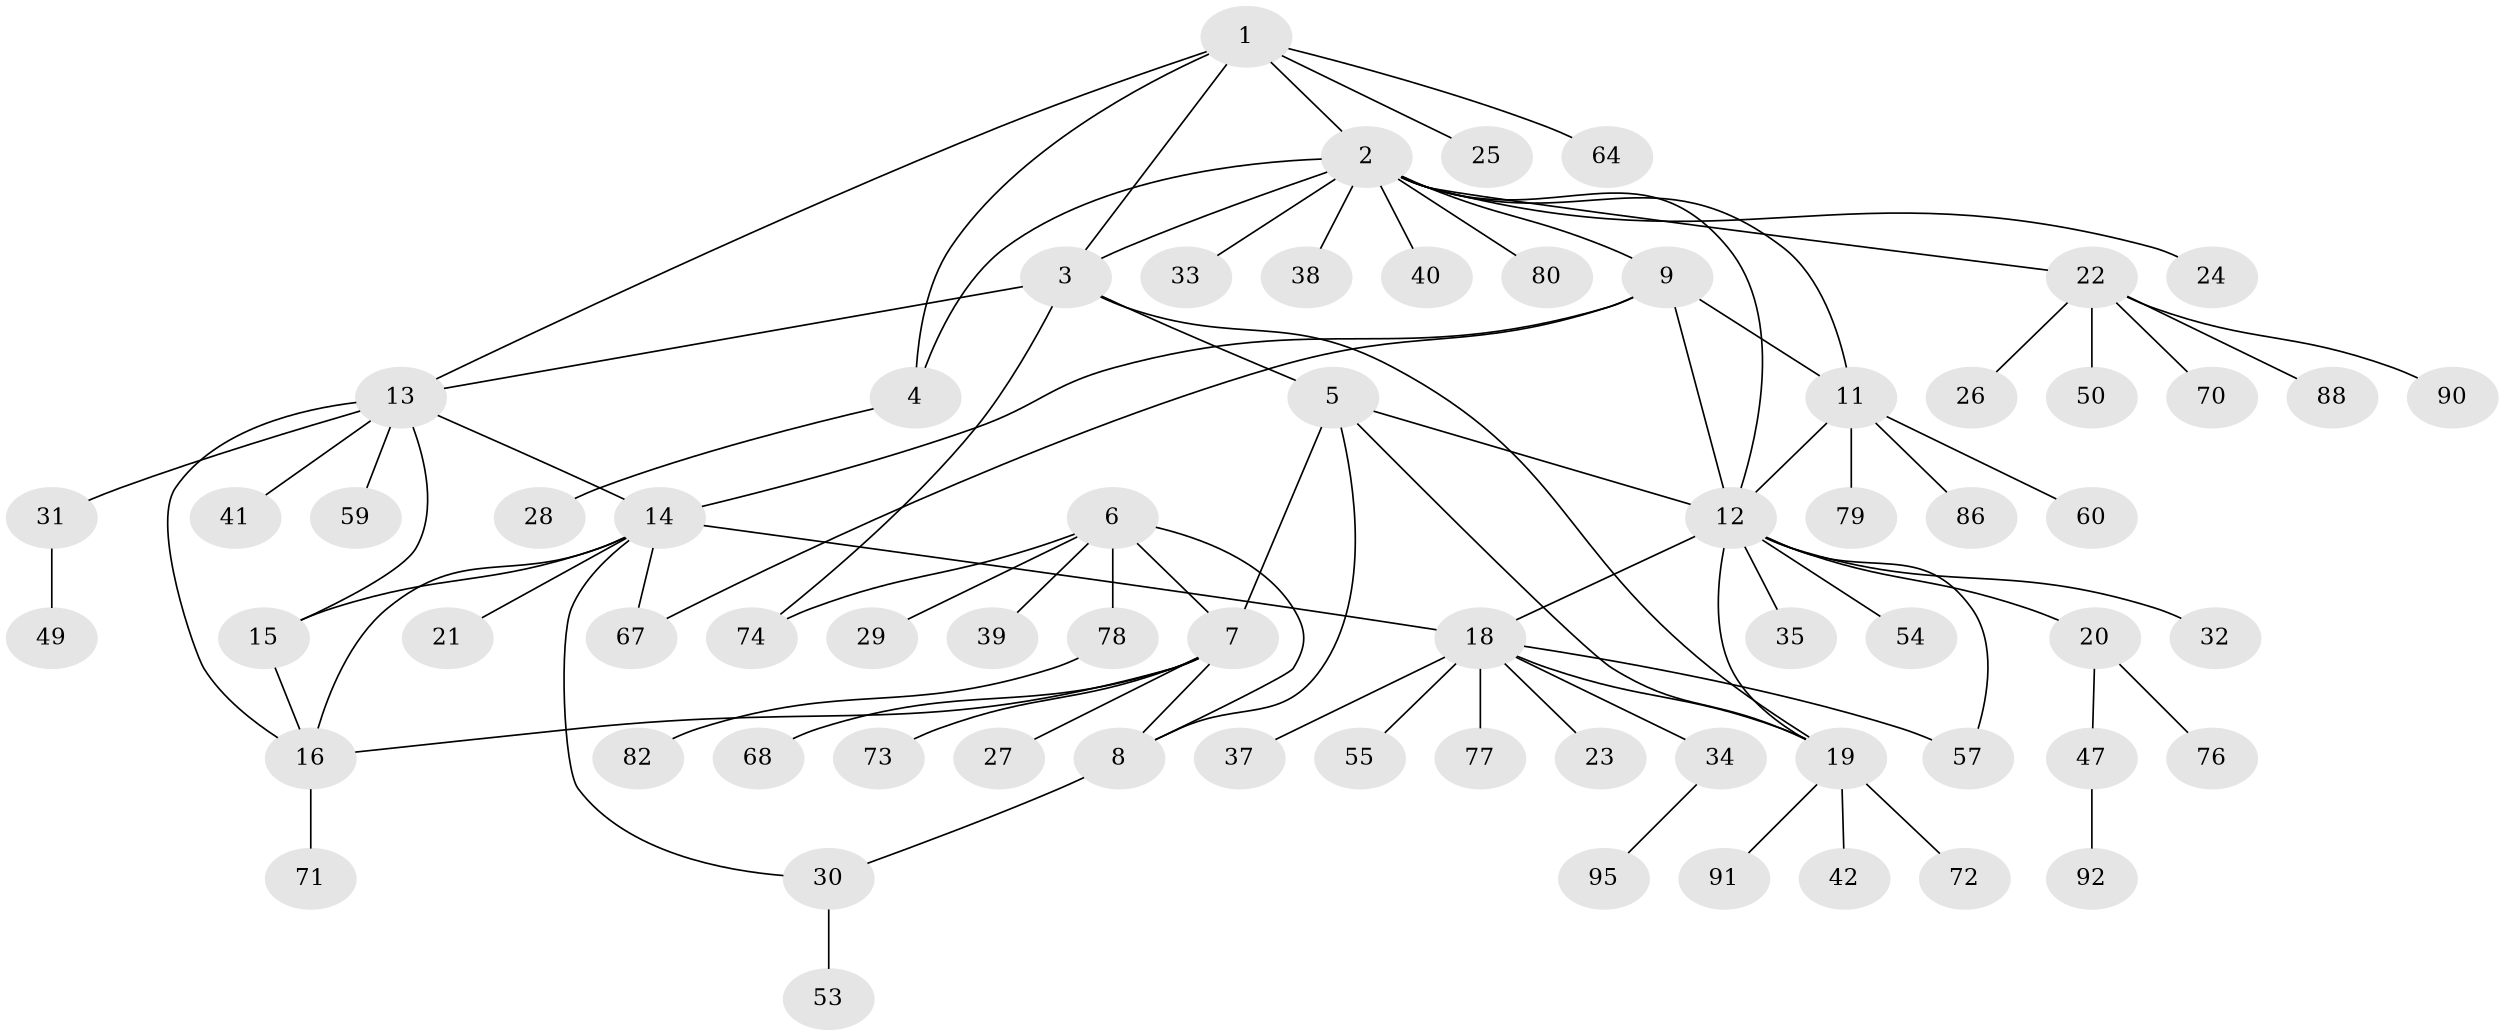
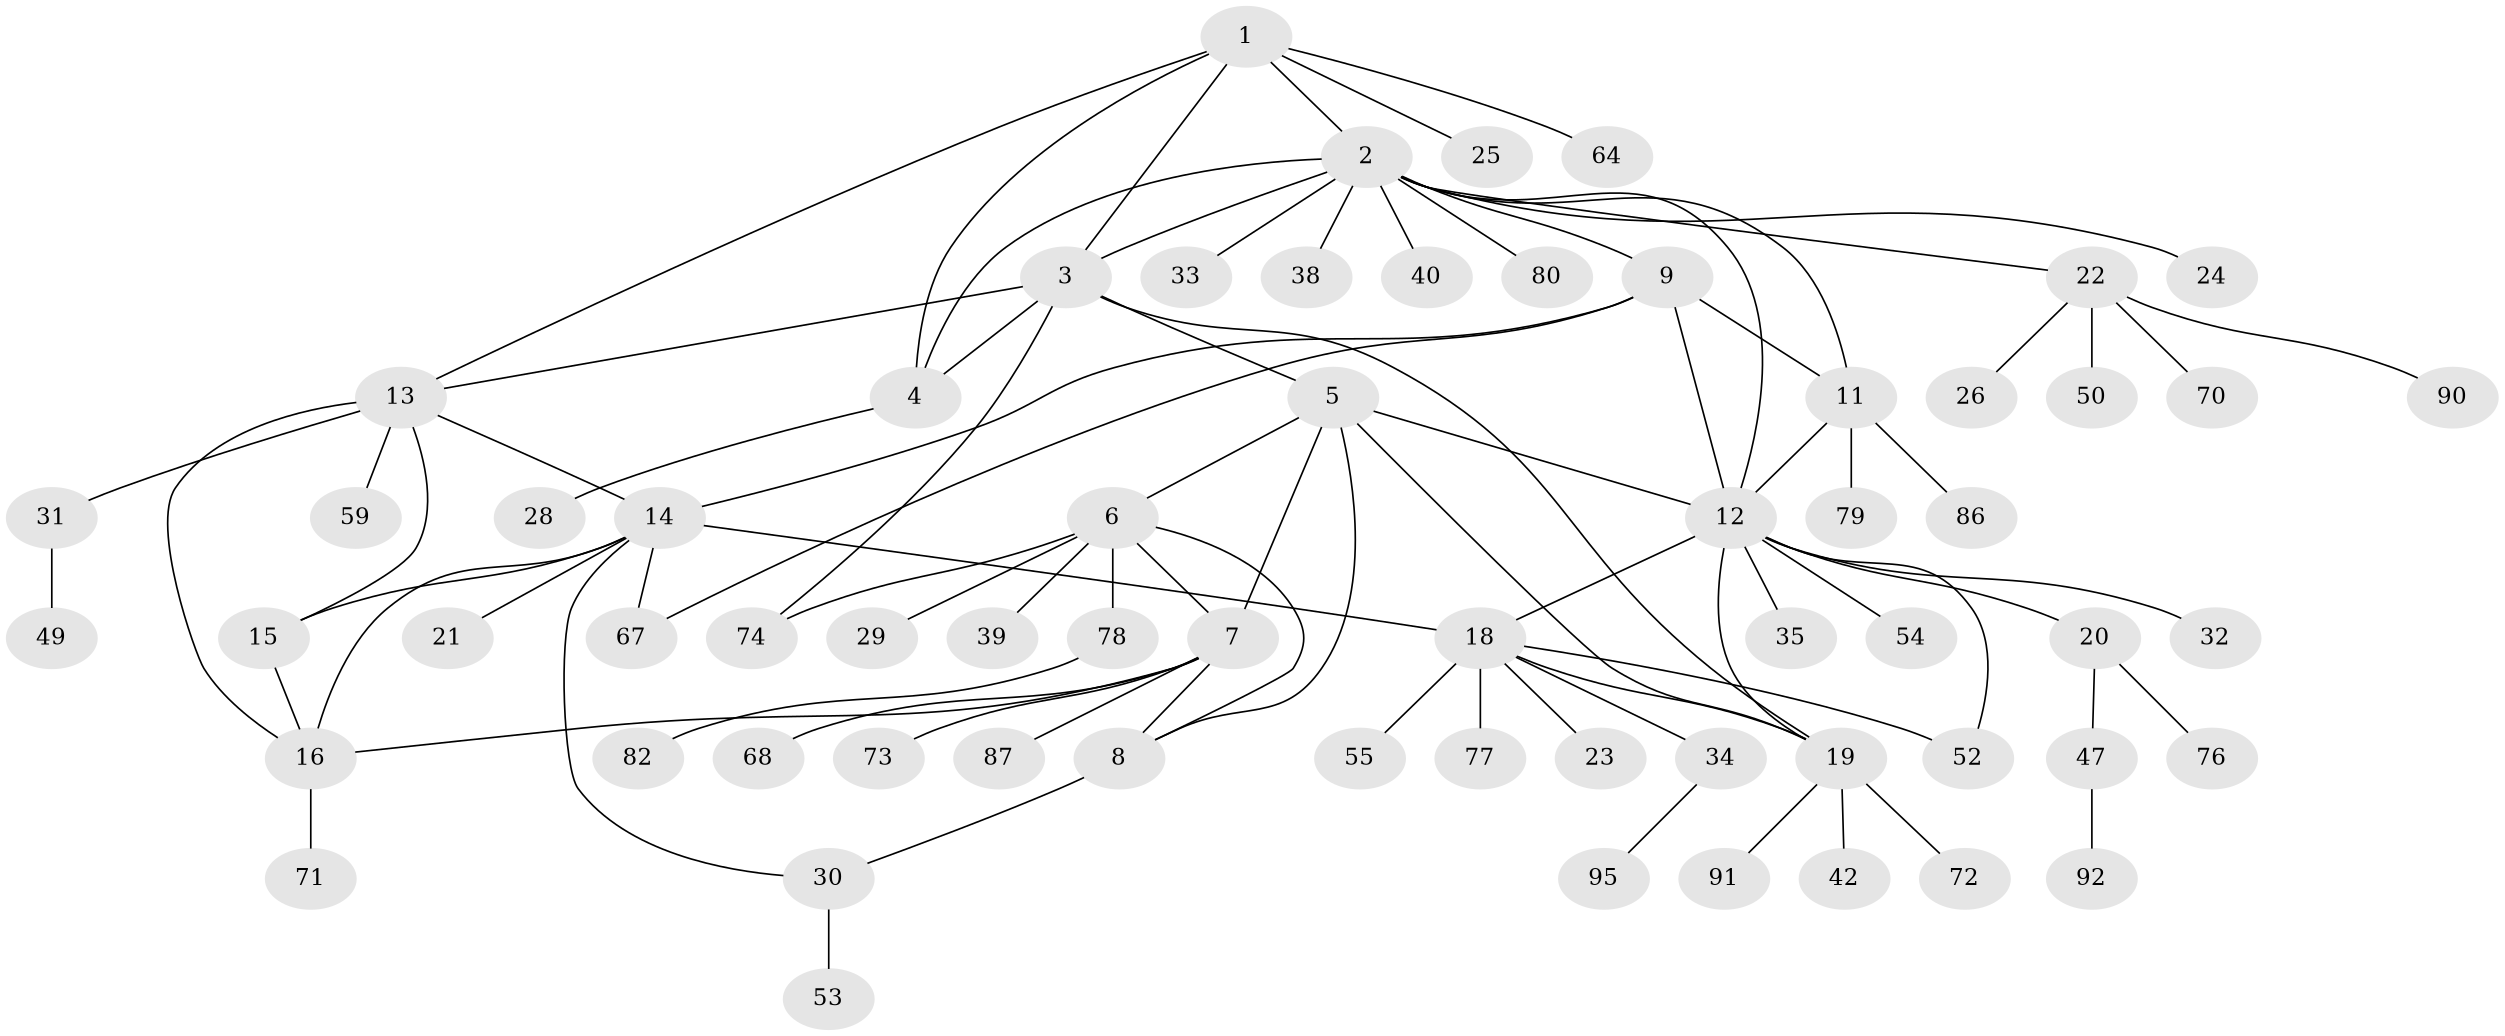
edge "3" -- "4": added
node "88": removed
edge "5" -- "6": added
node "41": removed
node "60": removed
node "27": label "27" -> "87"
node "37": removed
node "57": label "57" -> "52"
